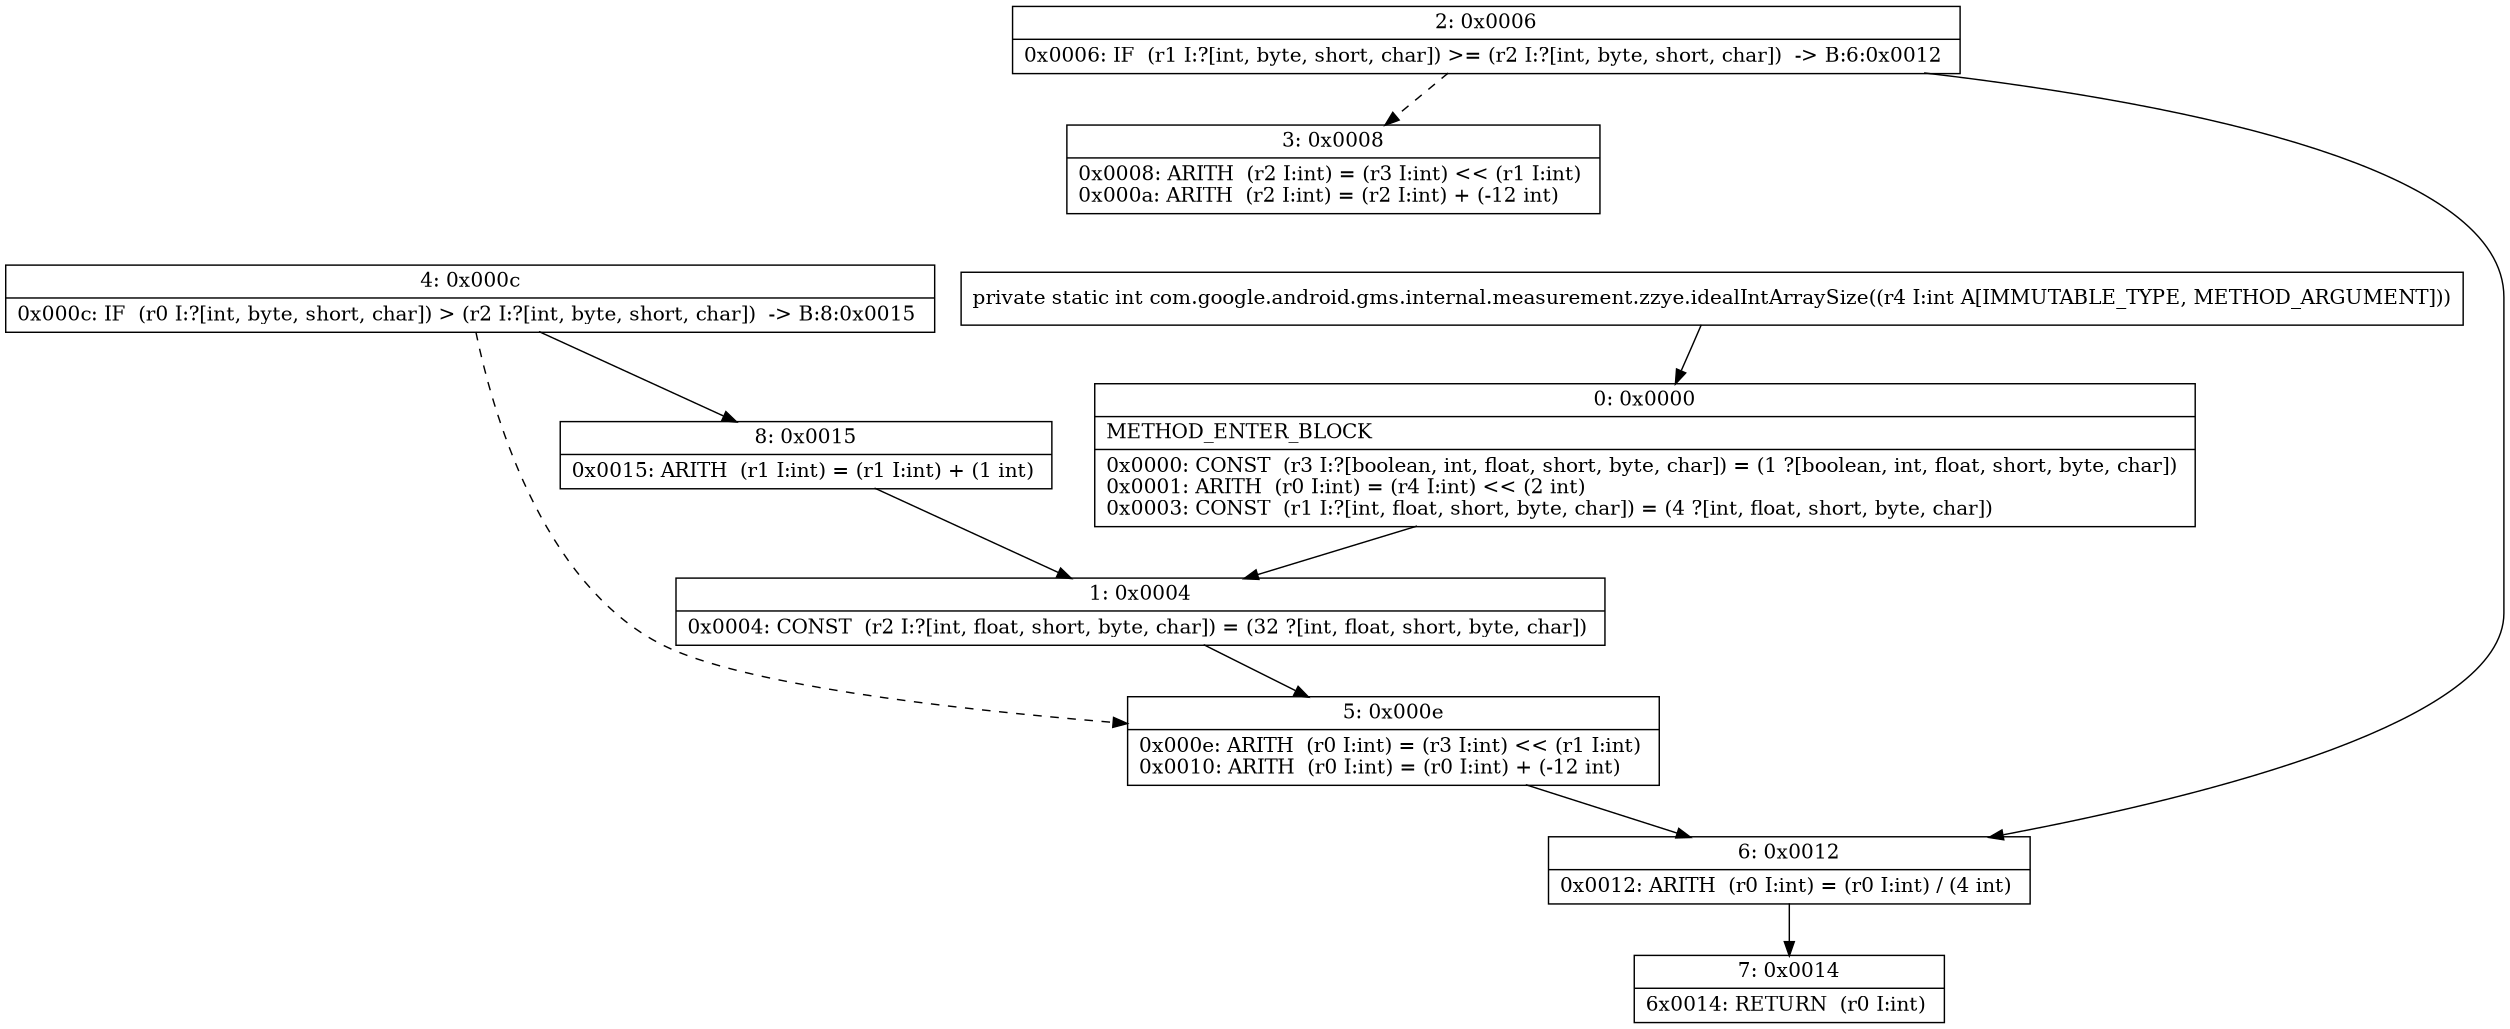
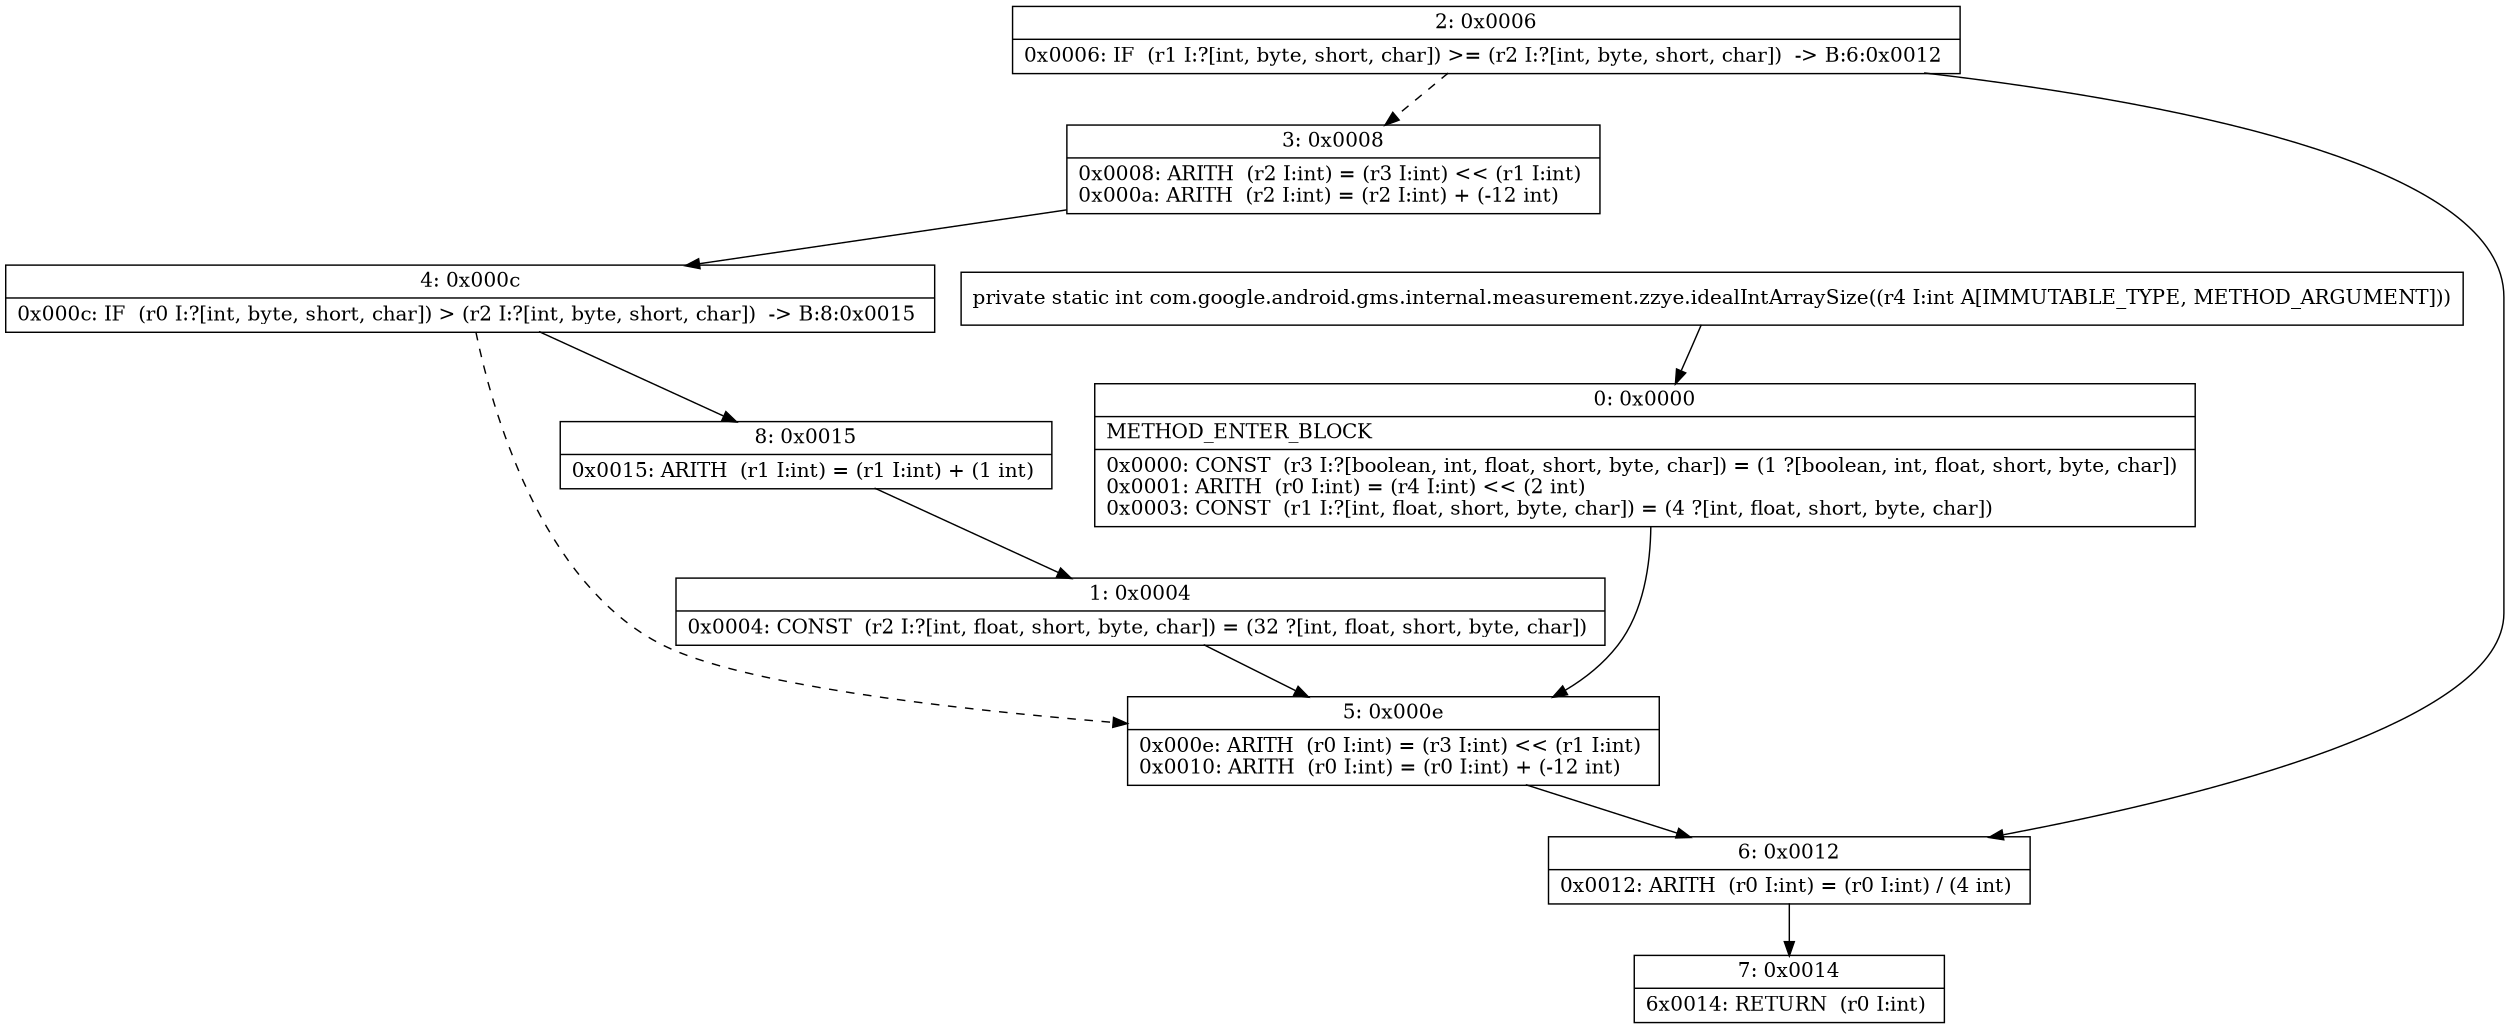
edge "3: 0x0008" -> "4: 0x000c": added
edge "0: 0x0000" -> "1: 0x0004": now "0: 0x0000" -> "5: 0x000e"
